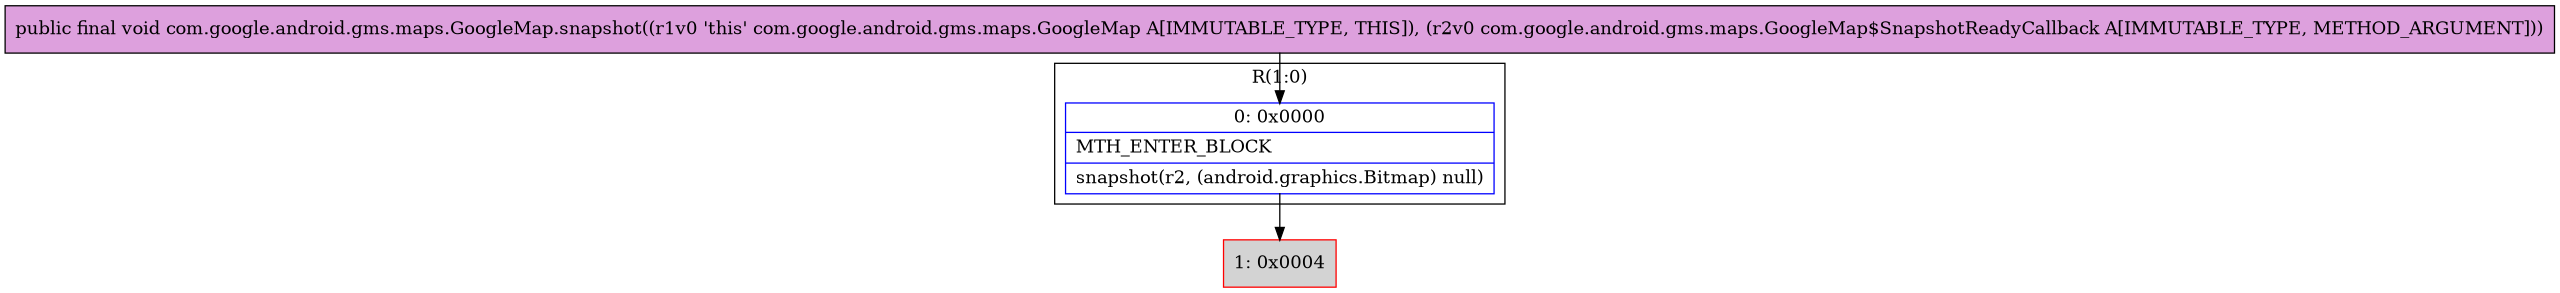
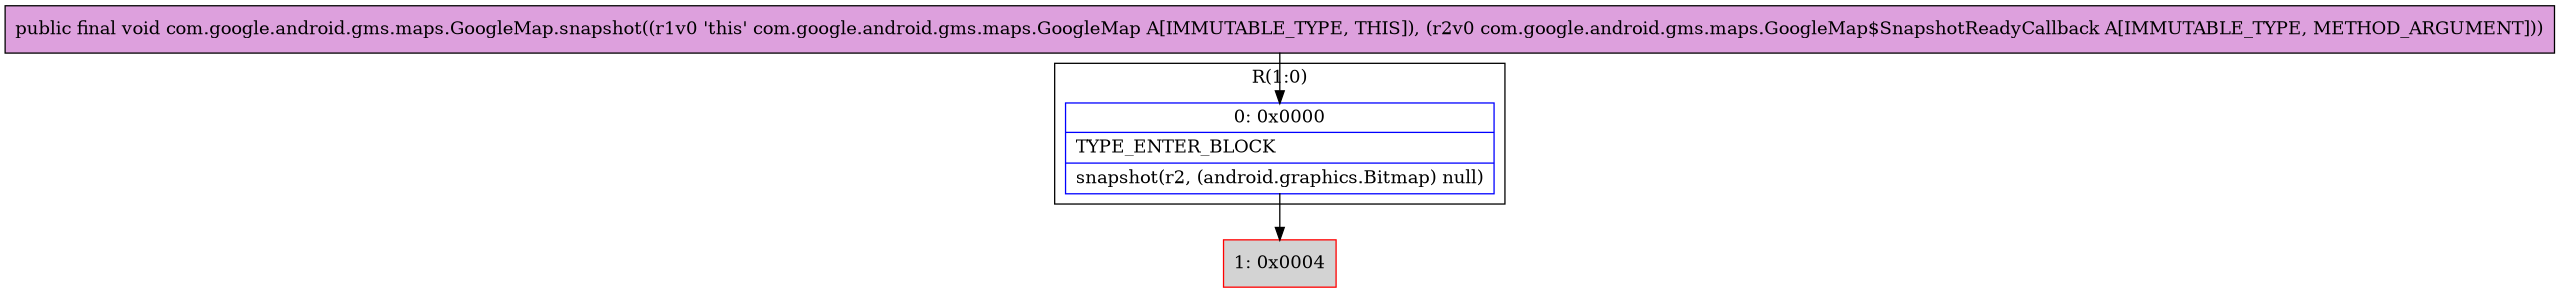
node "0: 0x0000": text "MTH_ENTER_BLOCK" -> "TYPE_ENTER_BLOCK"
